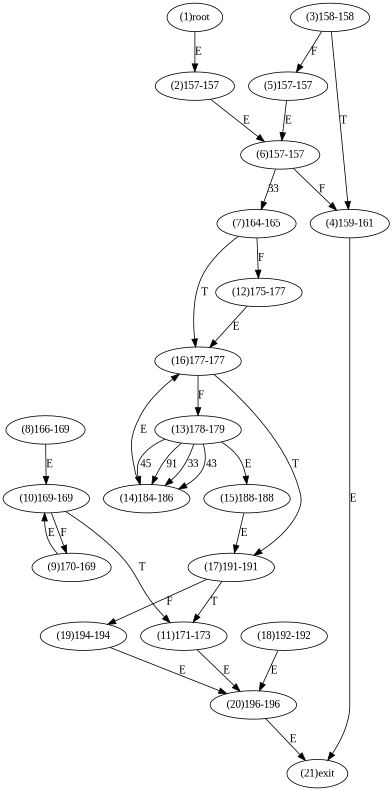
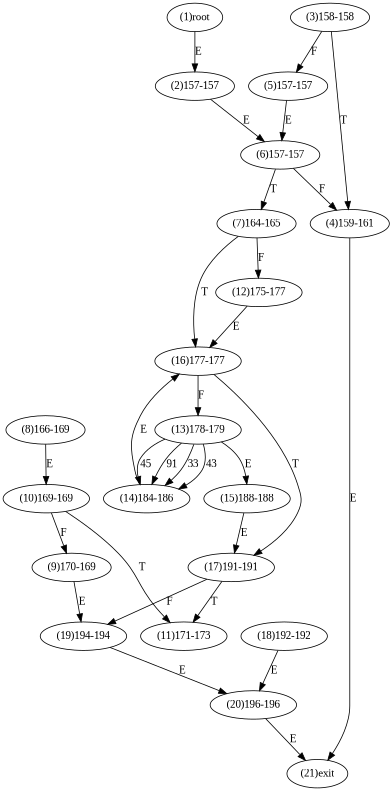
edge "(6)157-157" -> "(7)164-165": label "33" -> "T"
edge "(9)170-169" -> "(10)169-169": now "(9)170-169" -> "(19)194-194"
edge "(11)171-173" -> "(20)196-196": removed, label "E"
